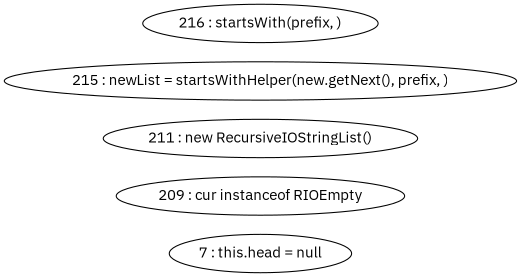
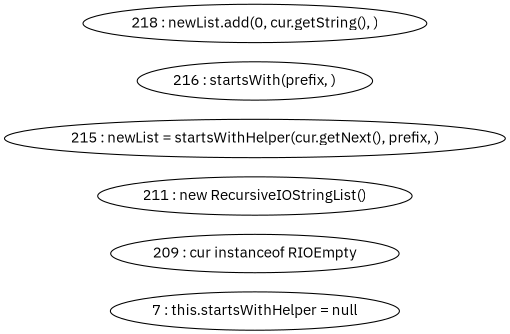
node "218 : newList.add(0, cur.getString(), )": added
node "215 : newList = startsWithHelper(new.getNext(), prefix, )": label "215 : newList = startsWithHelper(new.getNext(), prefix, )" -> "215 : newList = startsWithHelper(cur.getNext(), prefix, )"
node "7 : this.head = null": label "7 : this.head = null" -> "7 : this.startsWithHelper = null"
